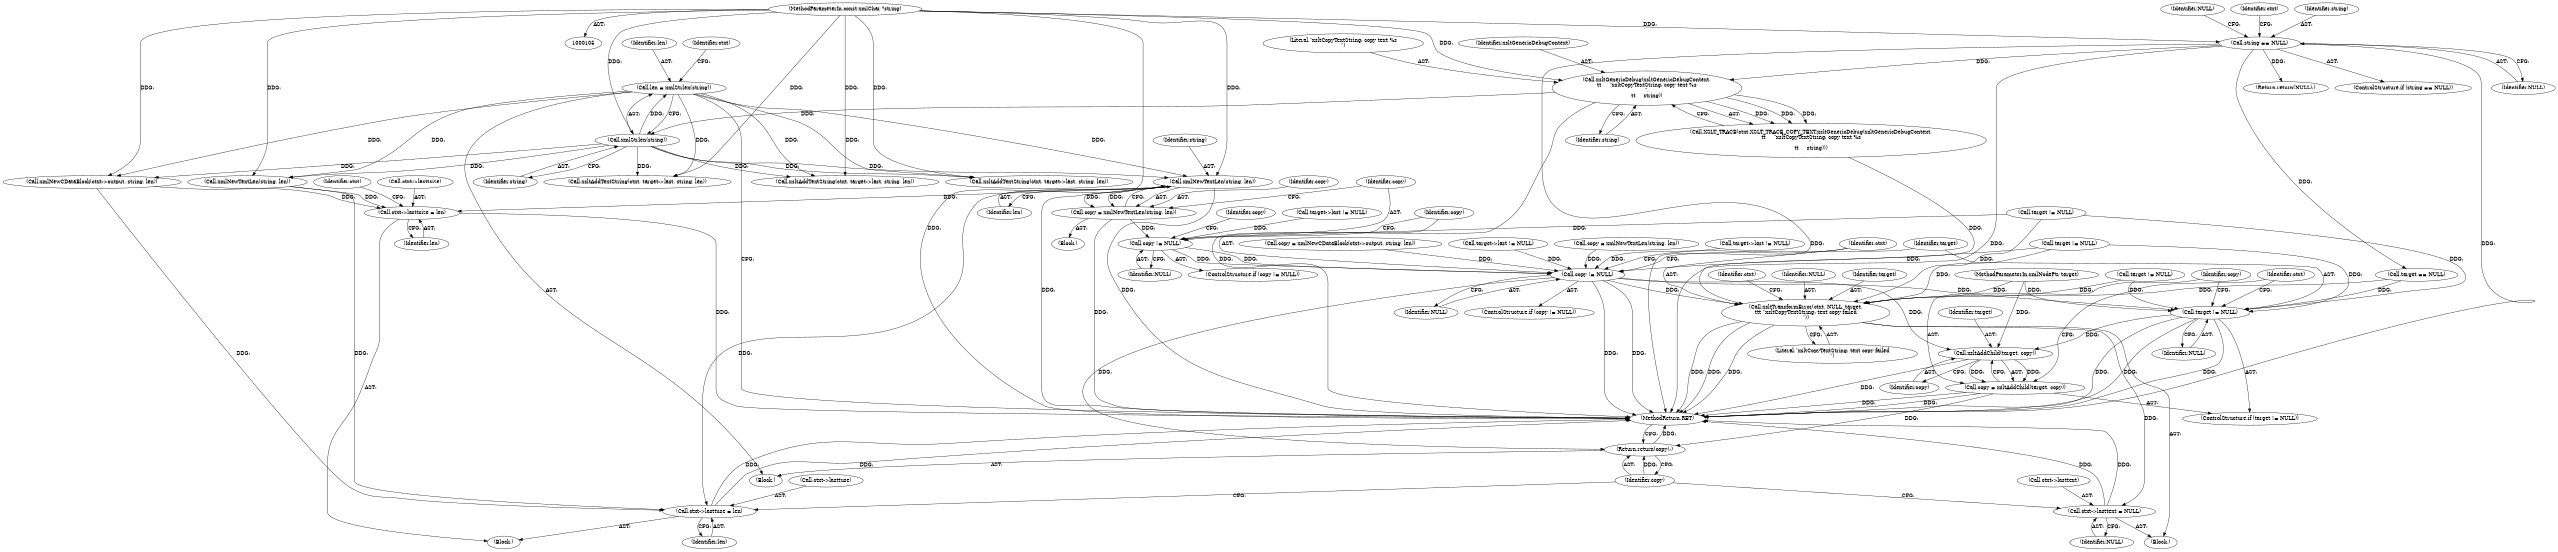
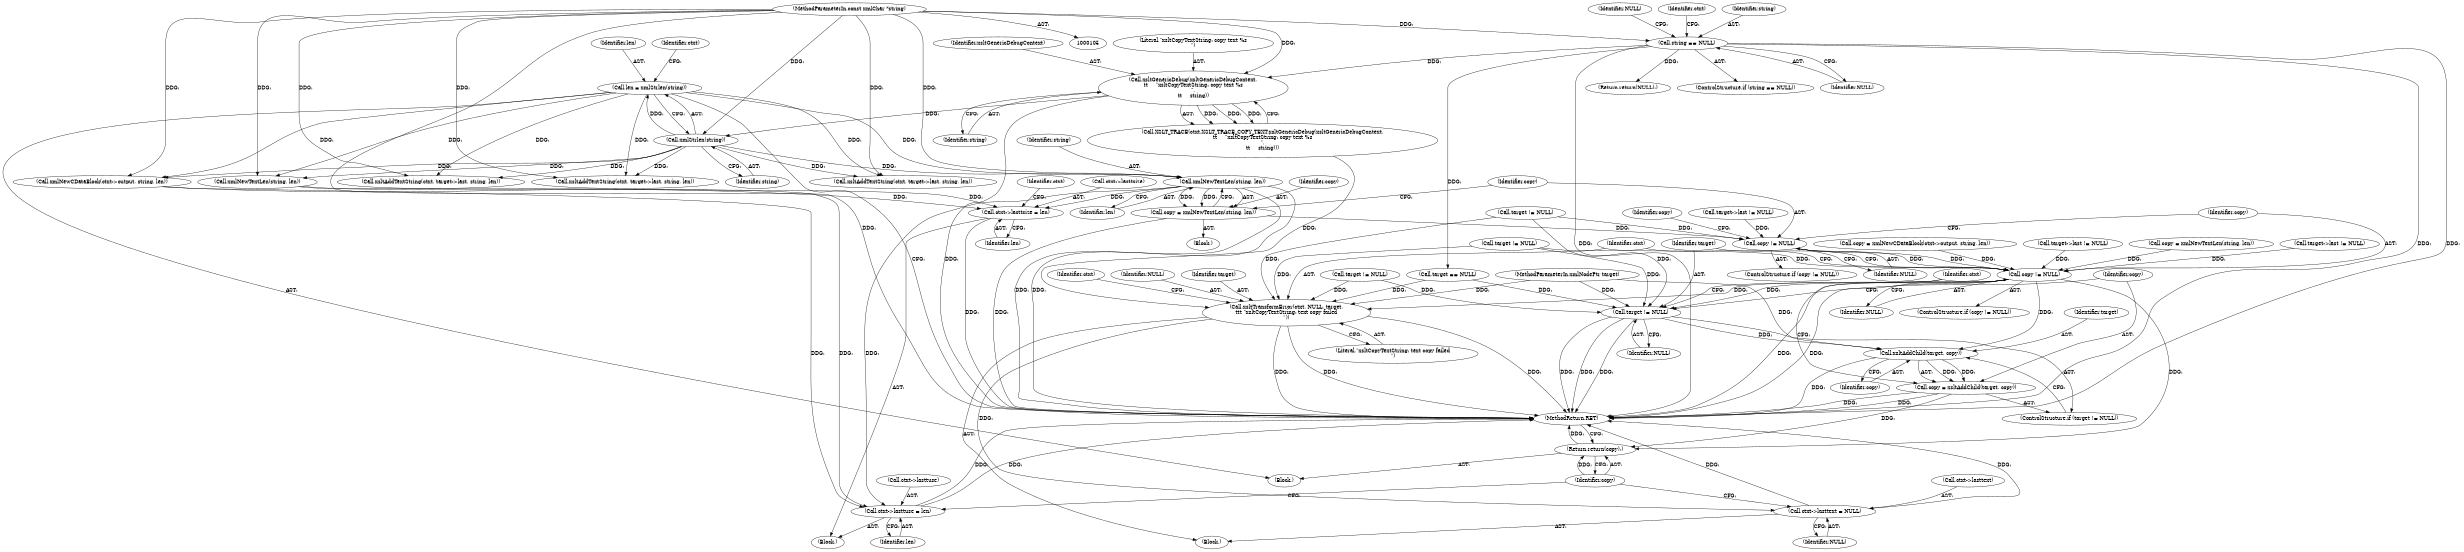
edge "(Call,copy = xsltAddChild(target, copy))" -> "(Call,xsltAddChild(target, copy))": now "(ControlStructure,if (target != NULL))" -> "(Call,xsltAddChild(target, copy))"
